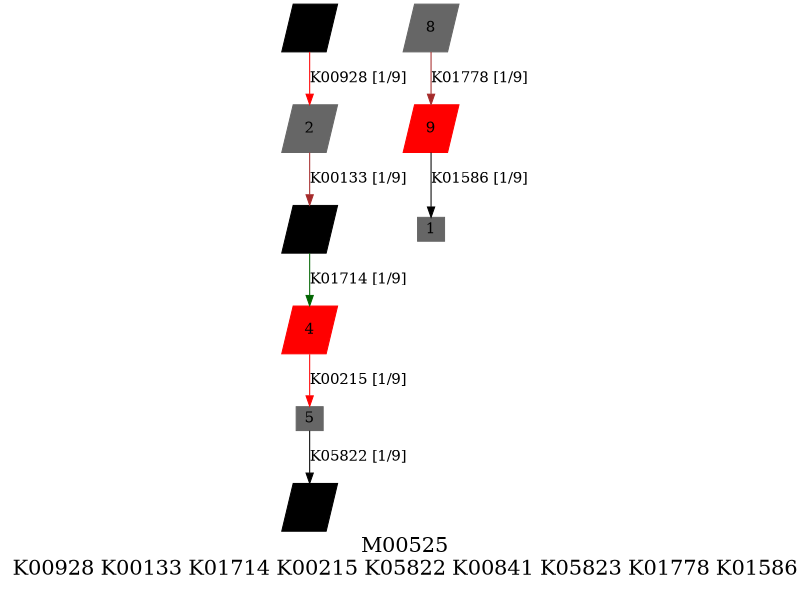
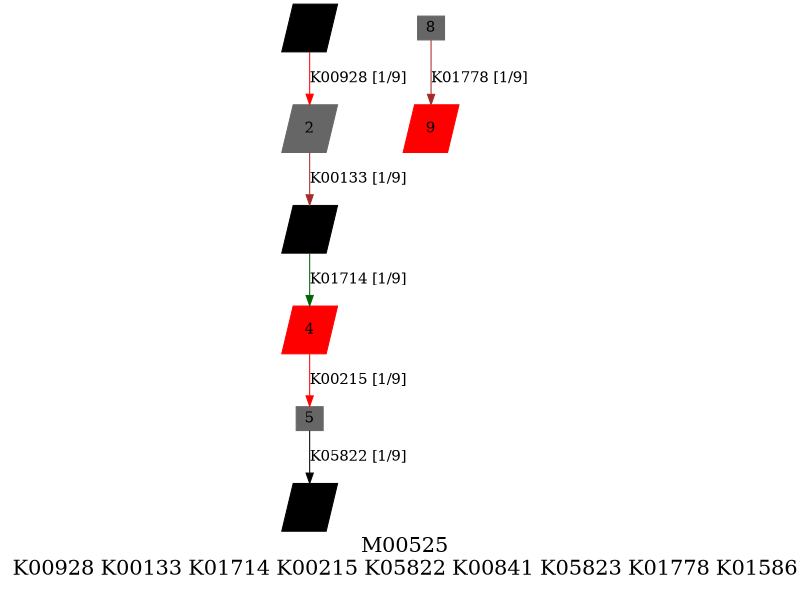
node "8": shape parallelogram -> box
node "1": removed
